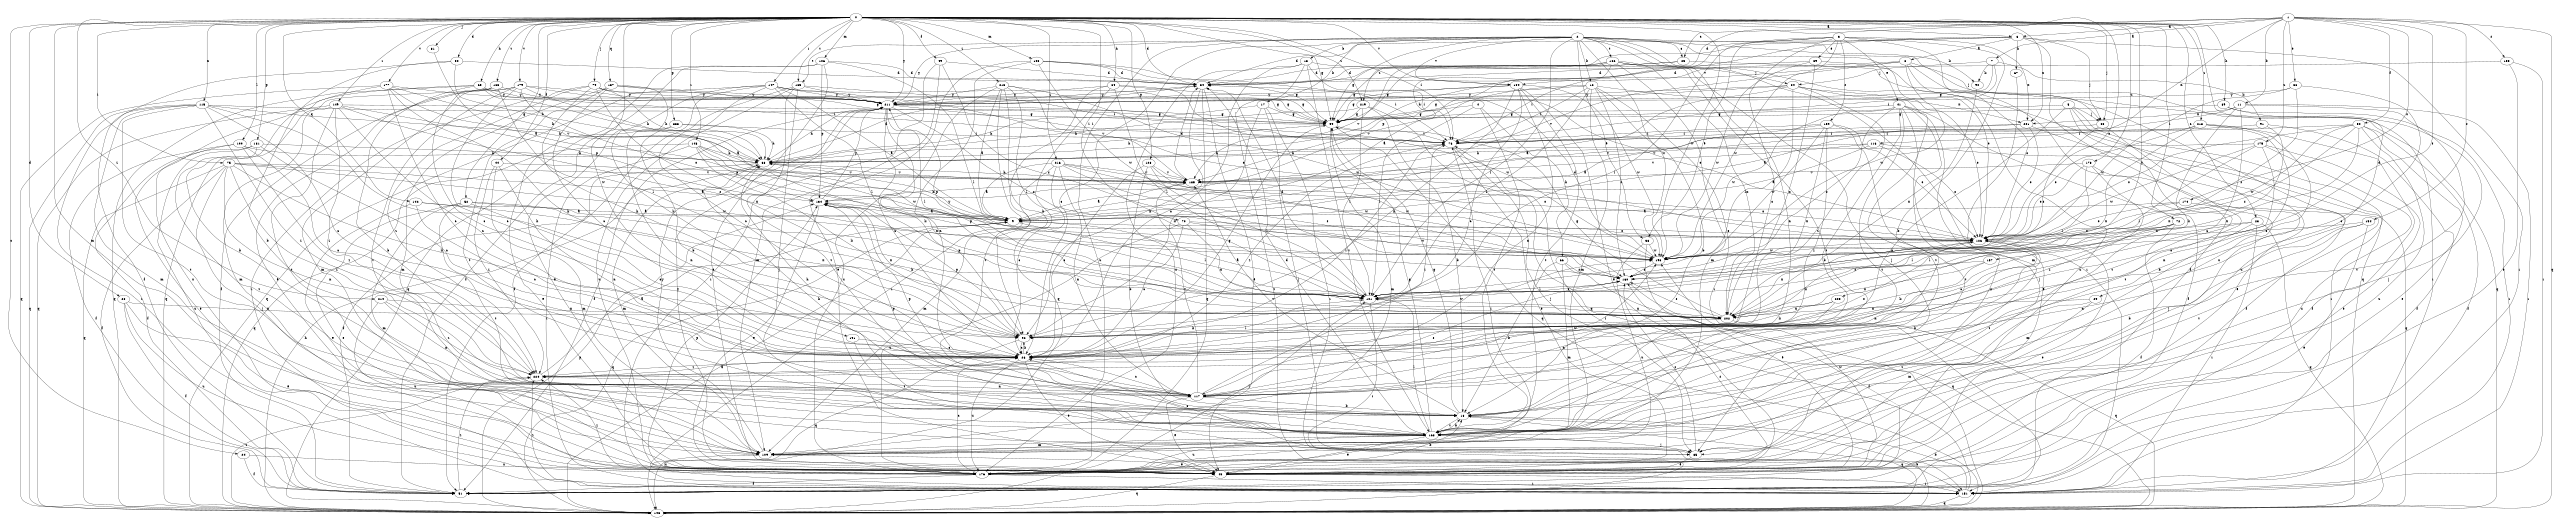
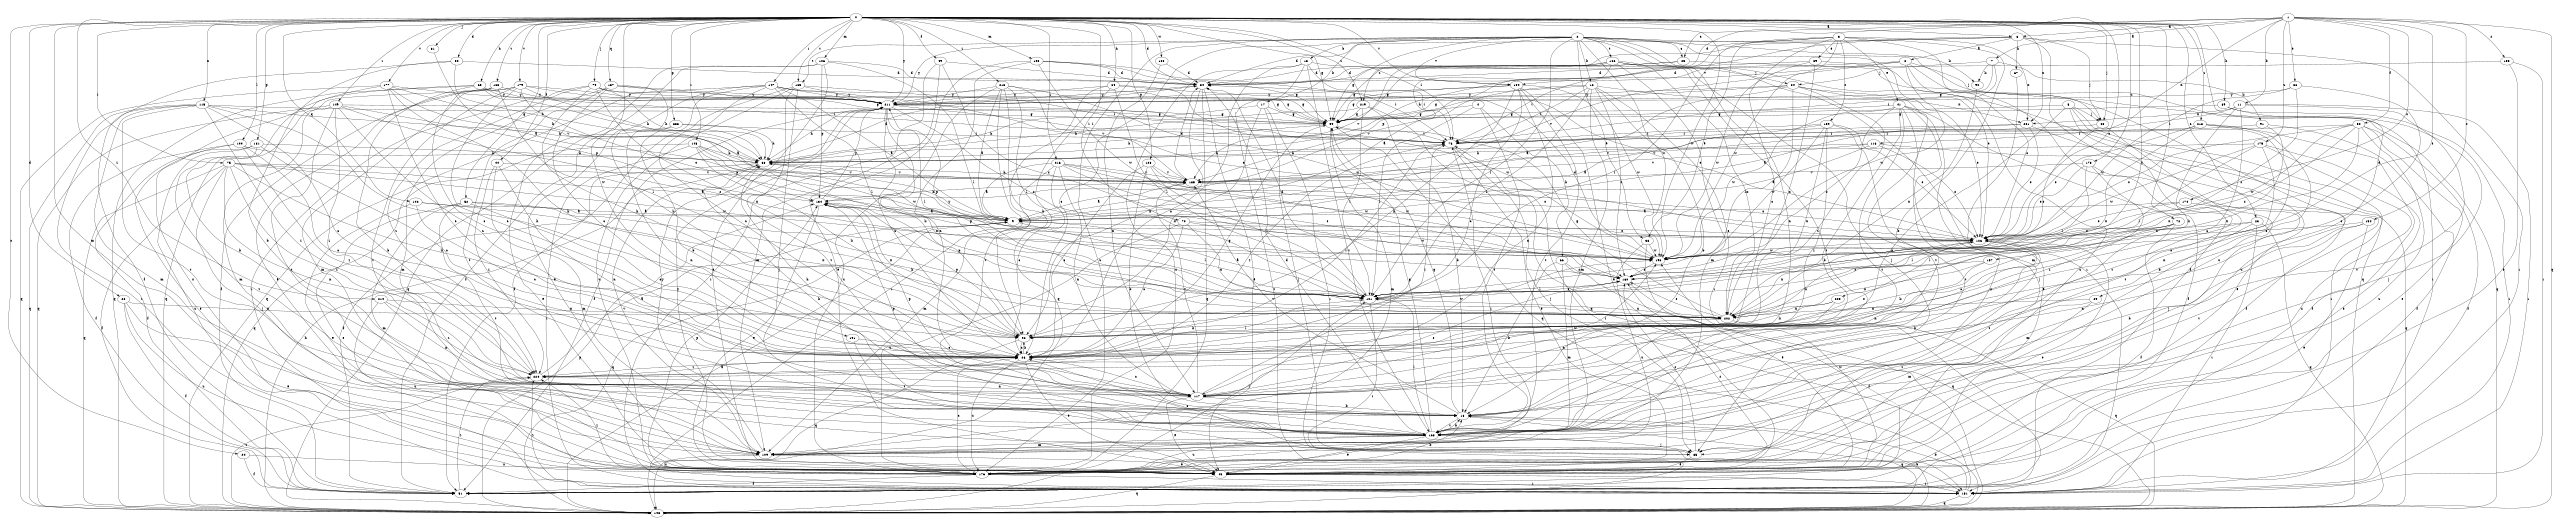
node "188": added
edge "68" -> "109": label "m" -> "v"
